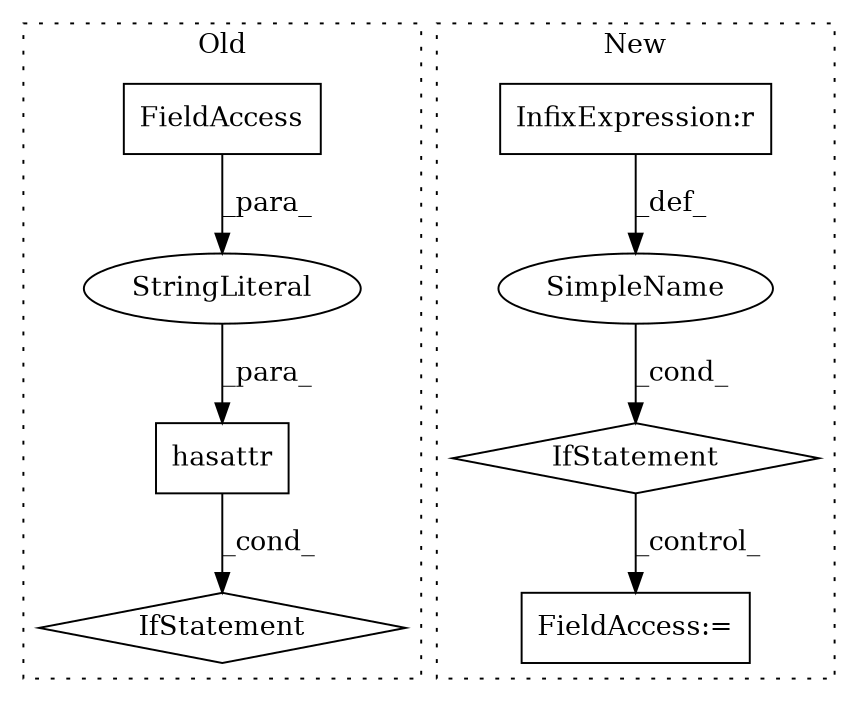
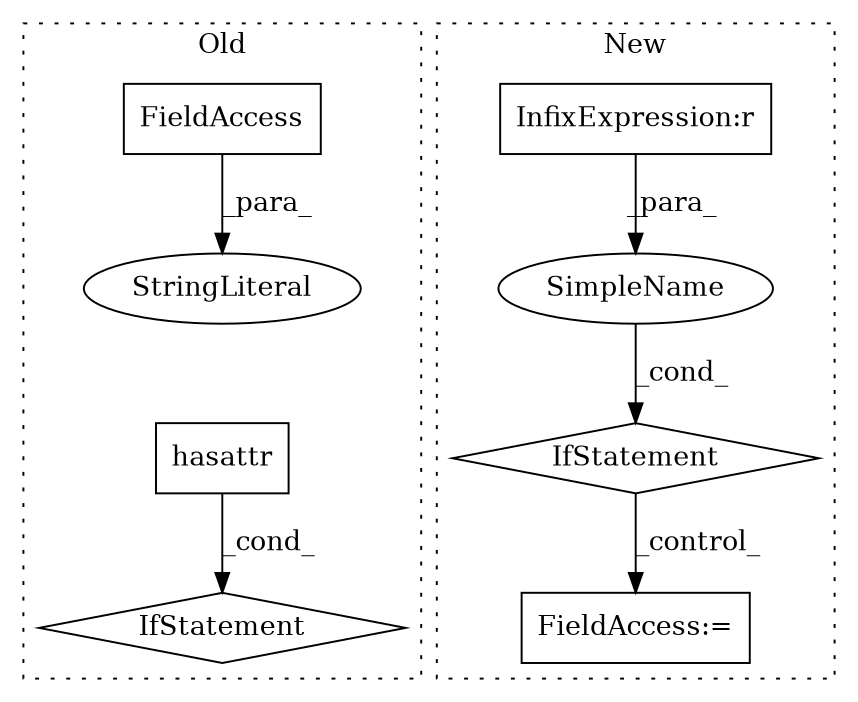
edge "InfixExpression:r" -> "SimpleName": label "_def_" -> "_para_"
edge "StringLiteral" -> "hasattr": removed, label "_para_"
